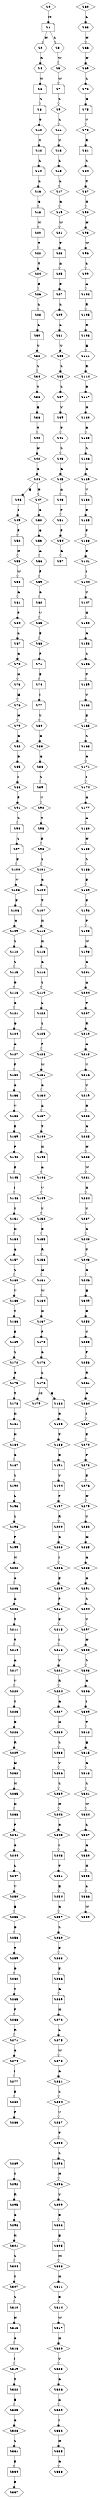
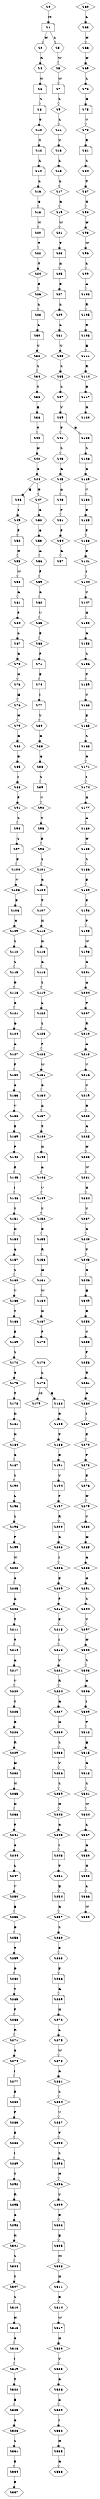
edge "S120" -> "S123": now "S39" -> "S123"
edge "S170" -> "S173": removed, label "C"
node "S286": added
